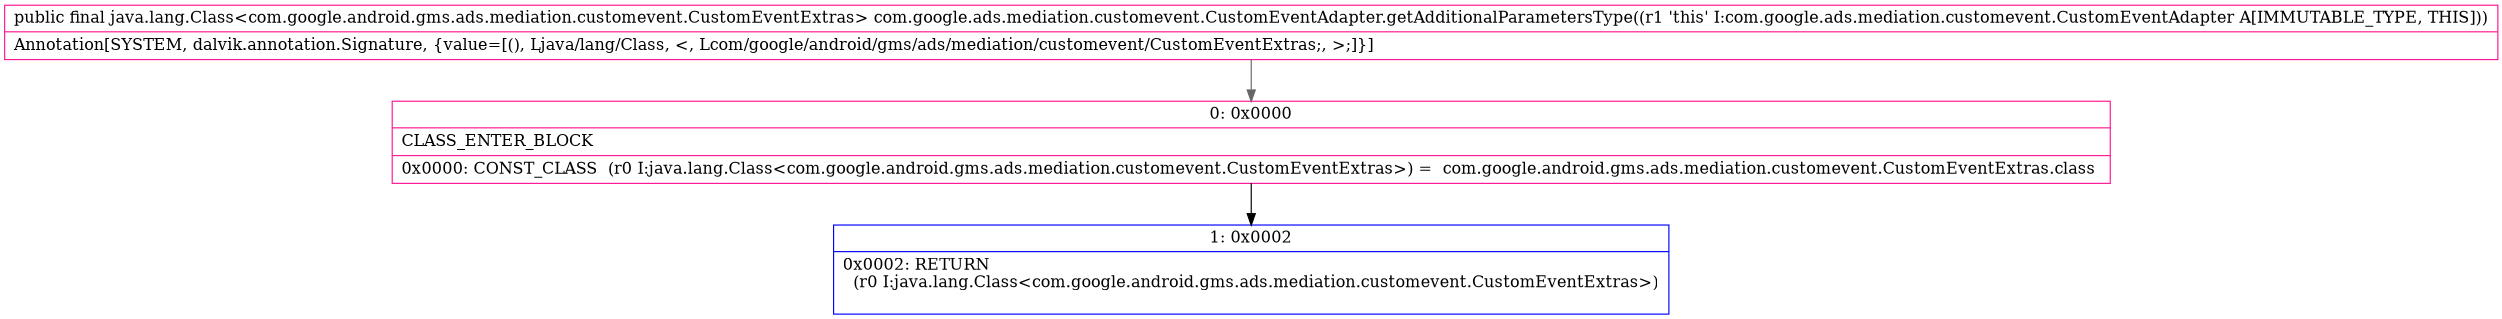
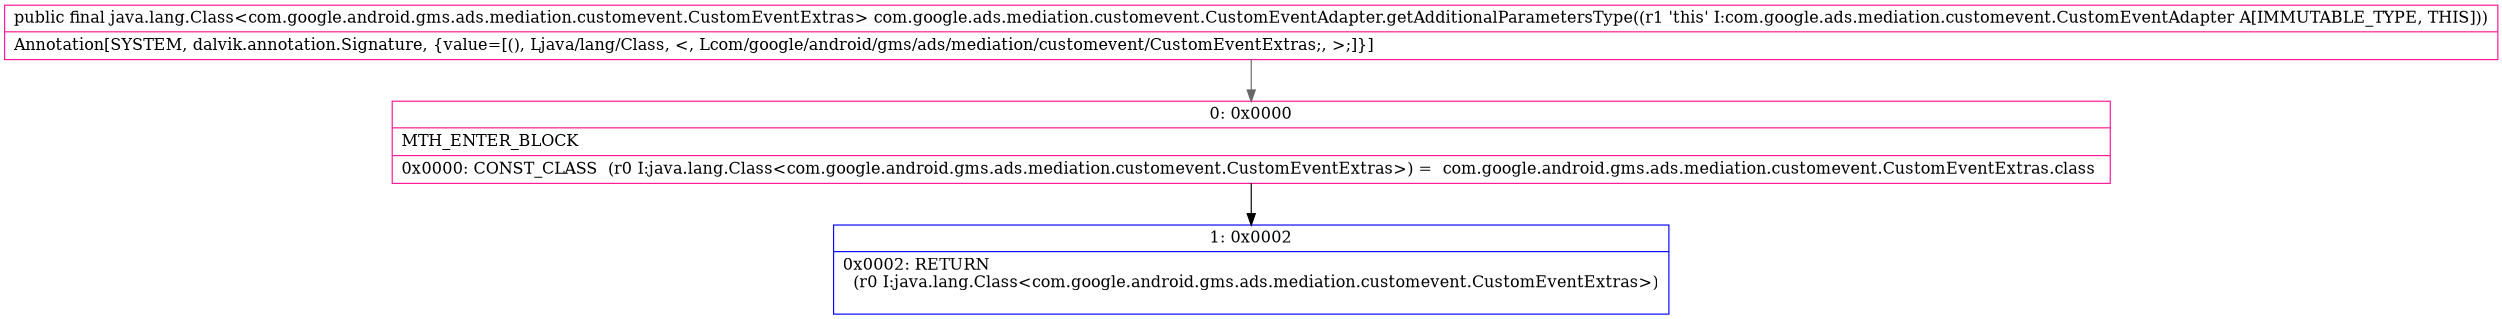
node "0: 0x0000": text "CLASS_ENTER_BLOCK" -> "MTH_ENTER_BLOCK"
